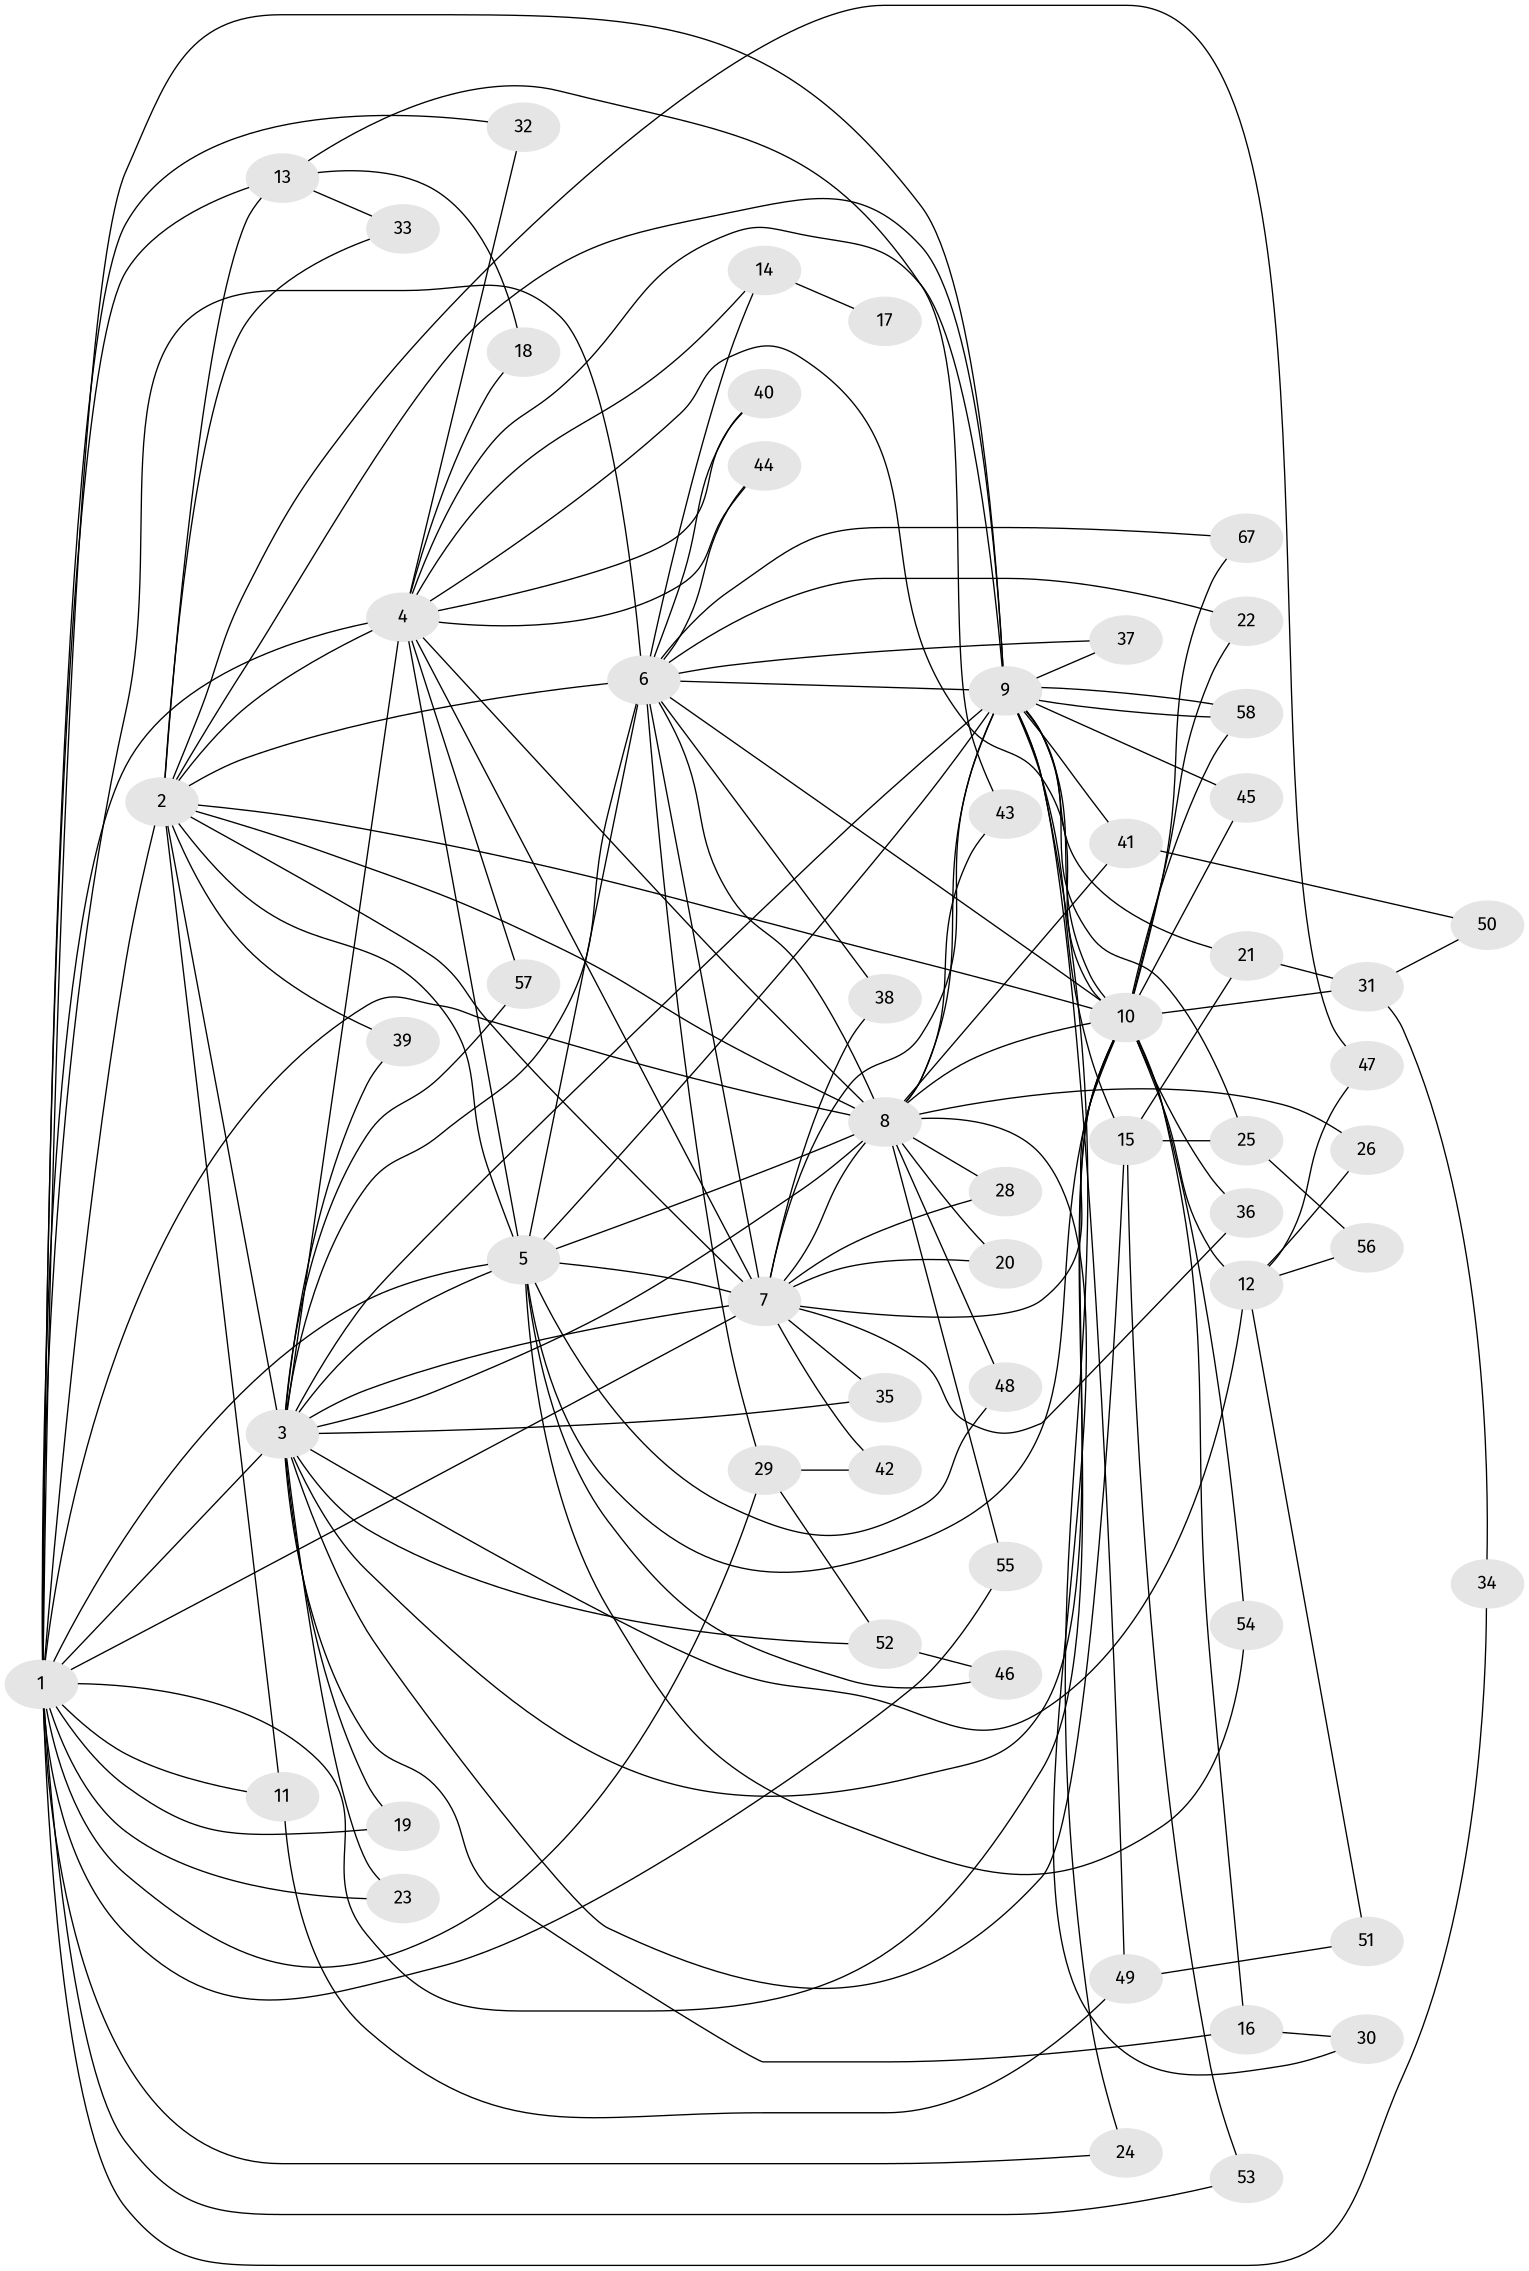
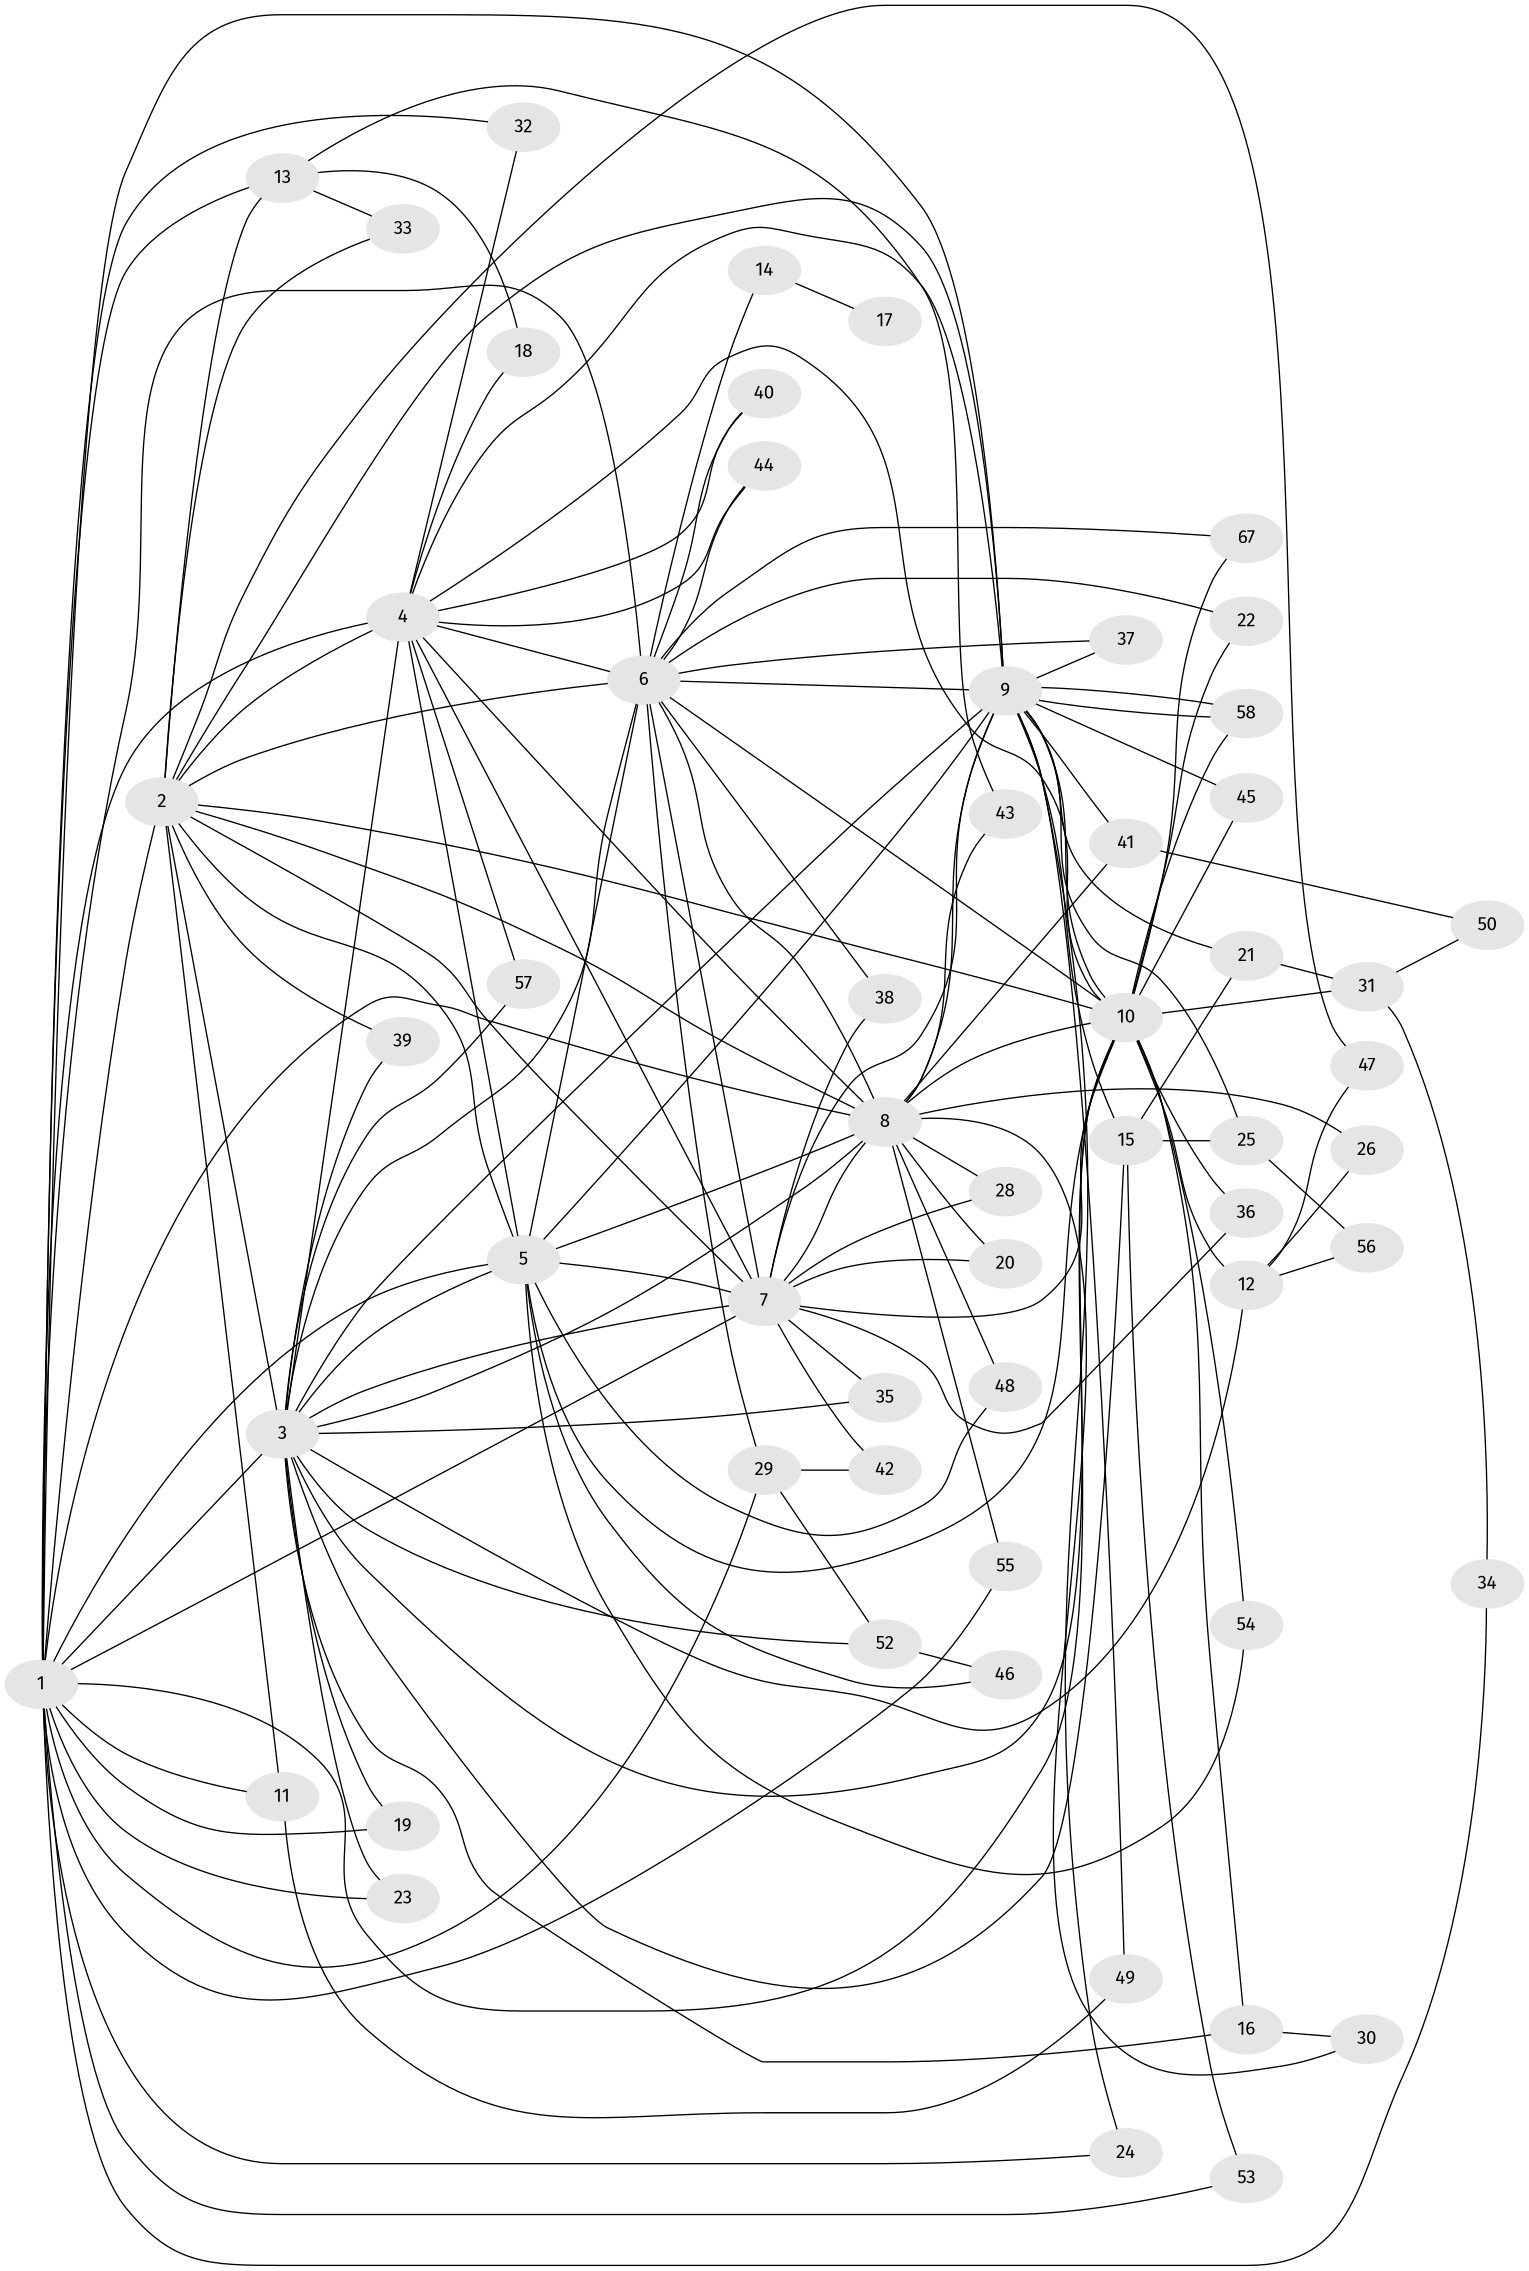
edge "14" -- "4": now "6" -- "4"
node "51": removed
